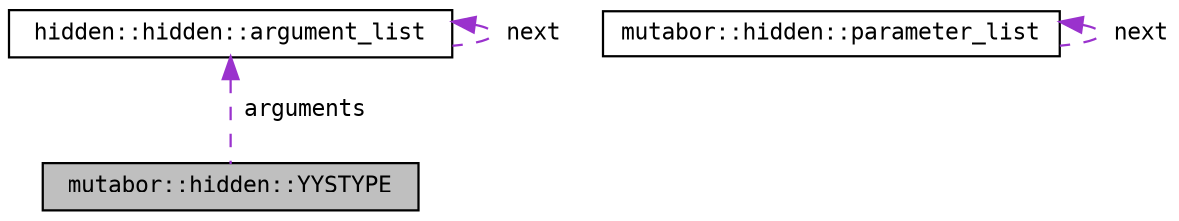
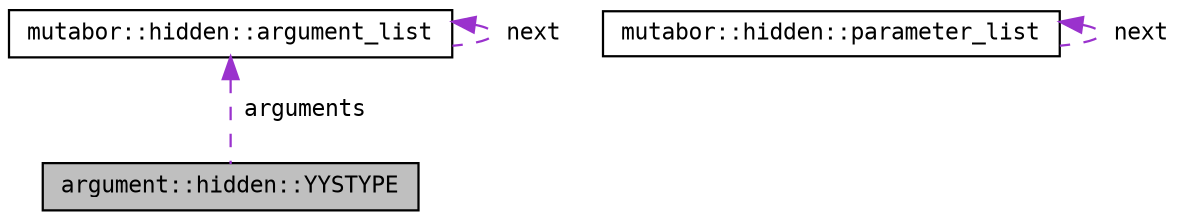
node "hidden::hidden::argument_list": label "hidden::hidden::argument_list" -> "mutabor::hidden::argument_list"
node "mutabor::hidden::YYSTYPE": label "mutabor::hidden::YYSTYPE" -> "argument::hidden::YYSTYPE"
